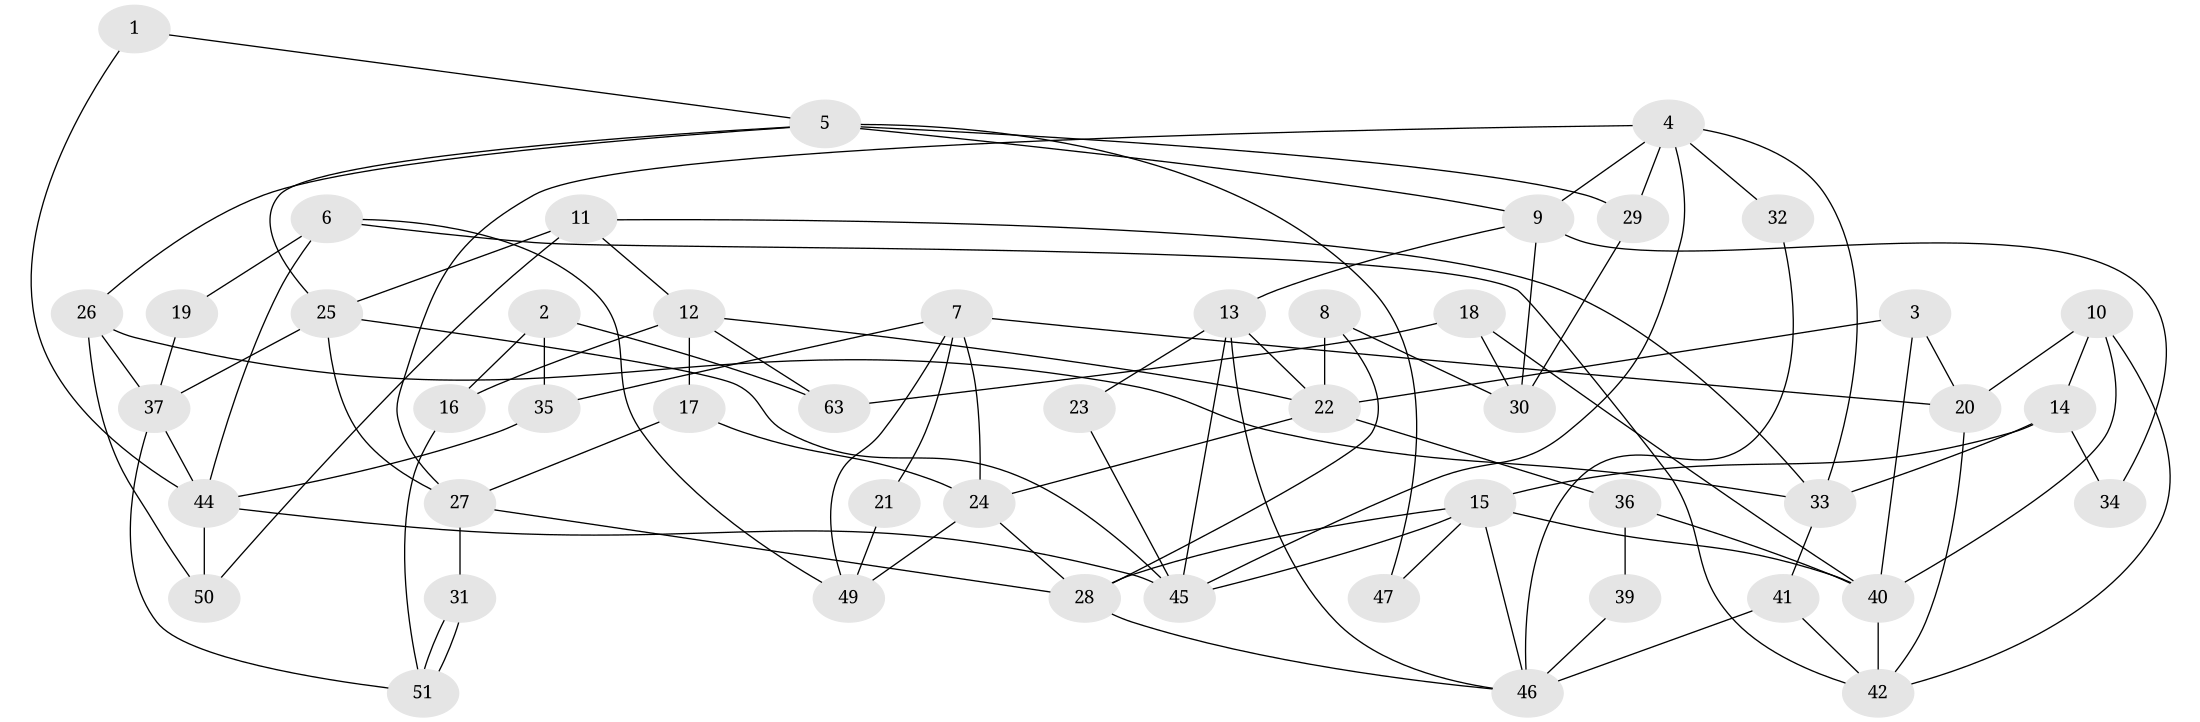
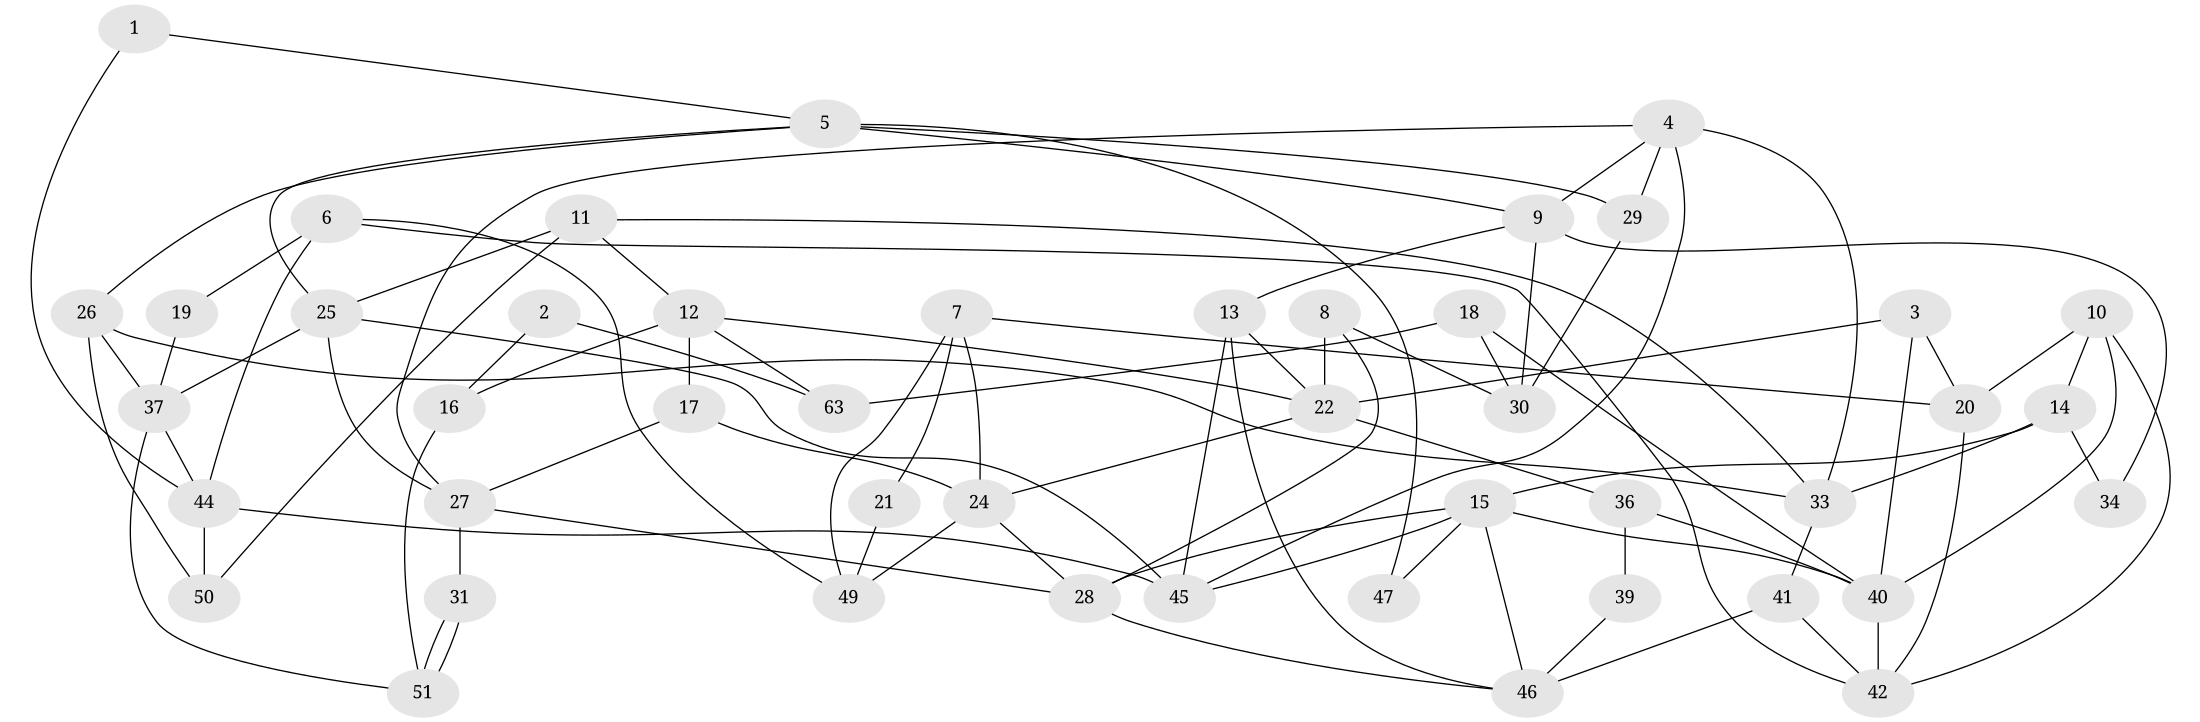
node "32": removed
node "35": removed
node "23": removed
